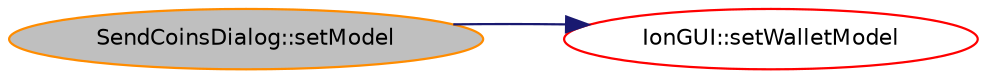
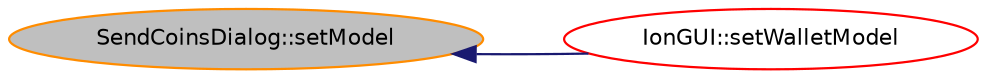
edge "SendCoinsDialog::setModel" -> "IonGUI::setWalletModel": reversed
